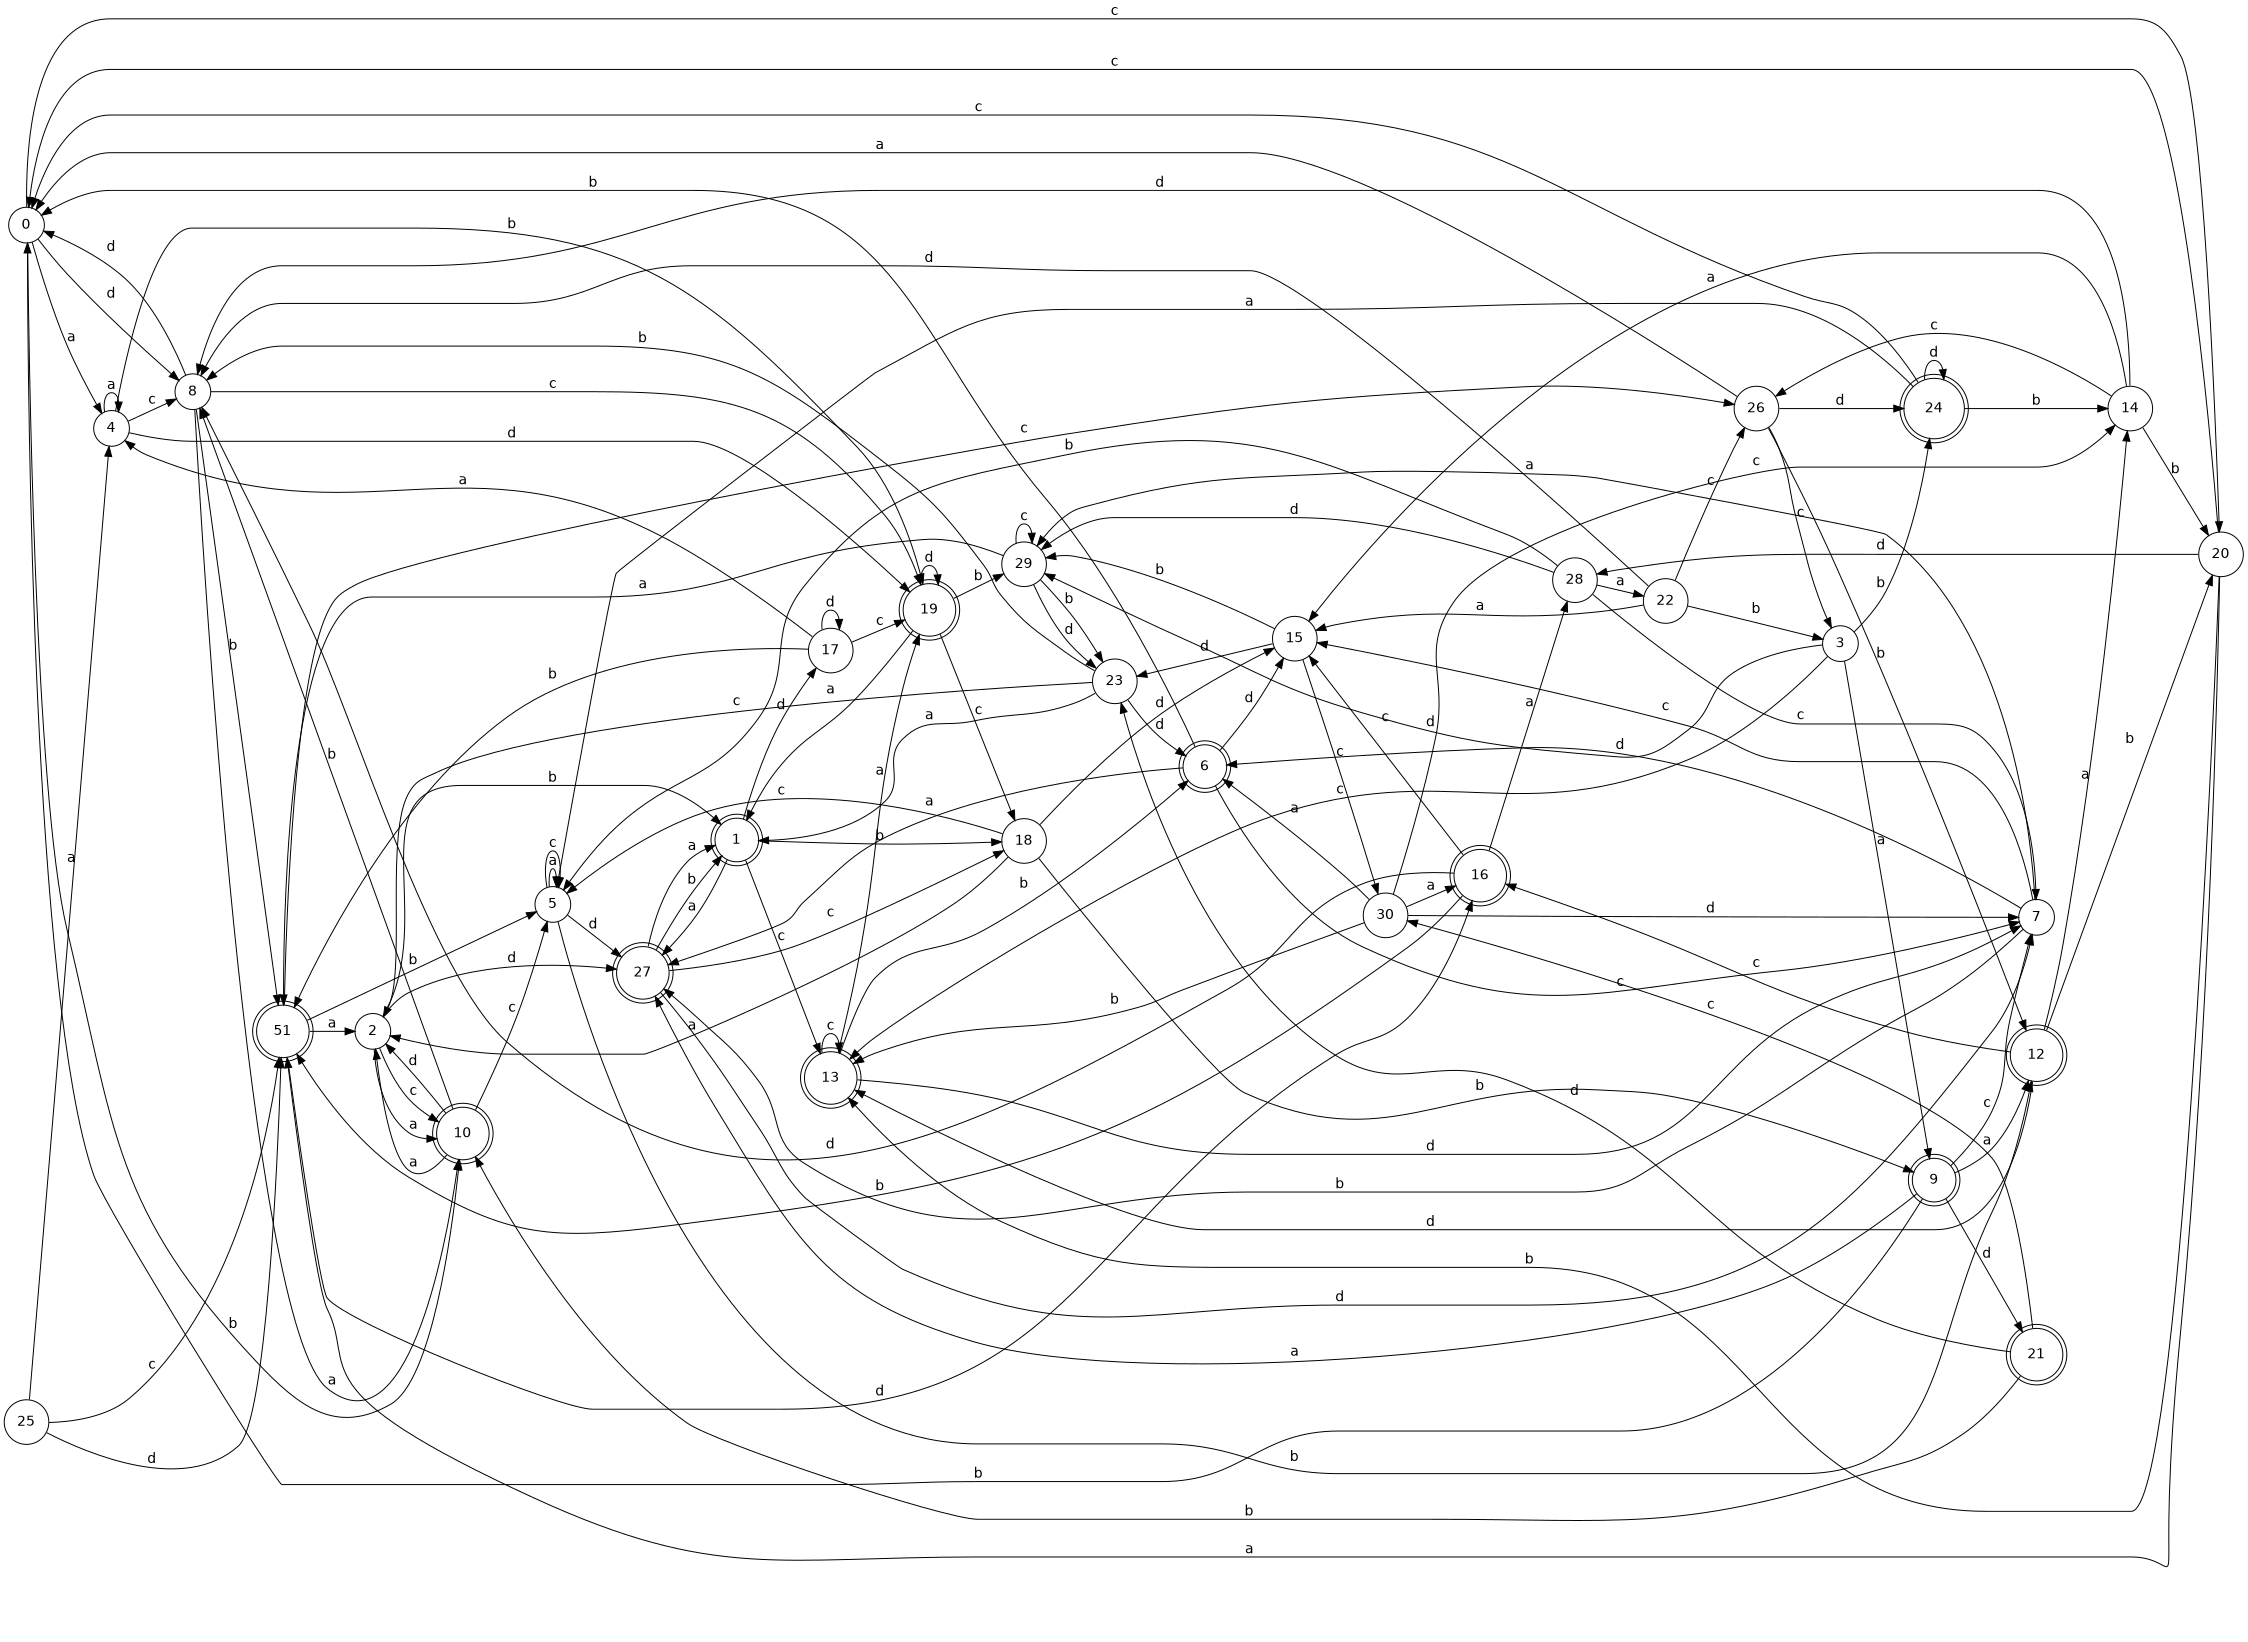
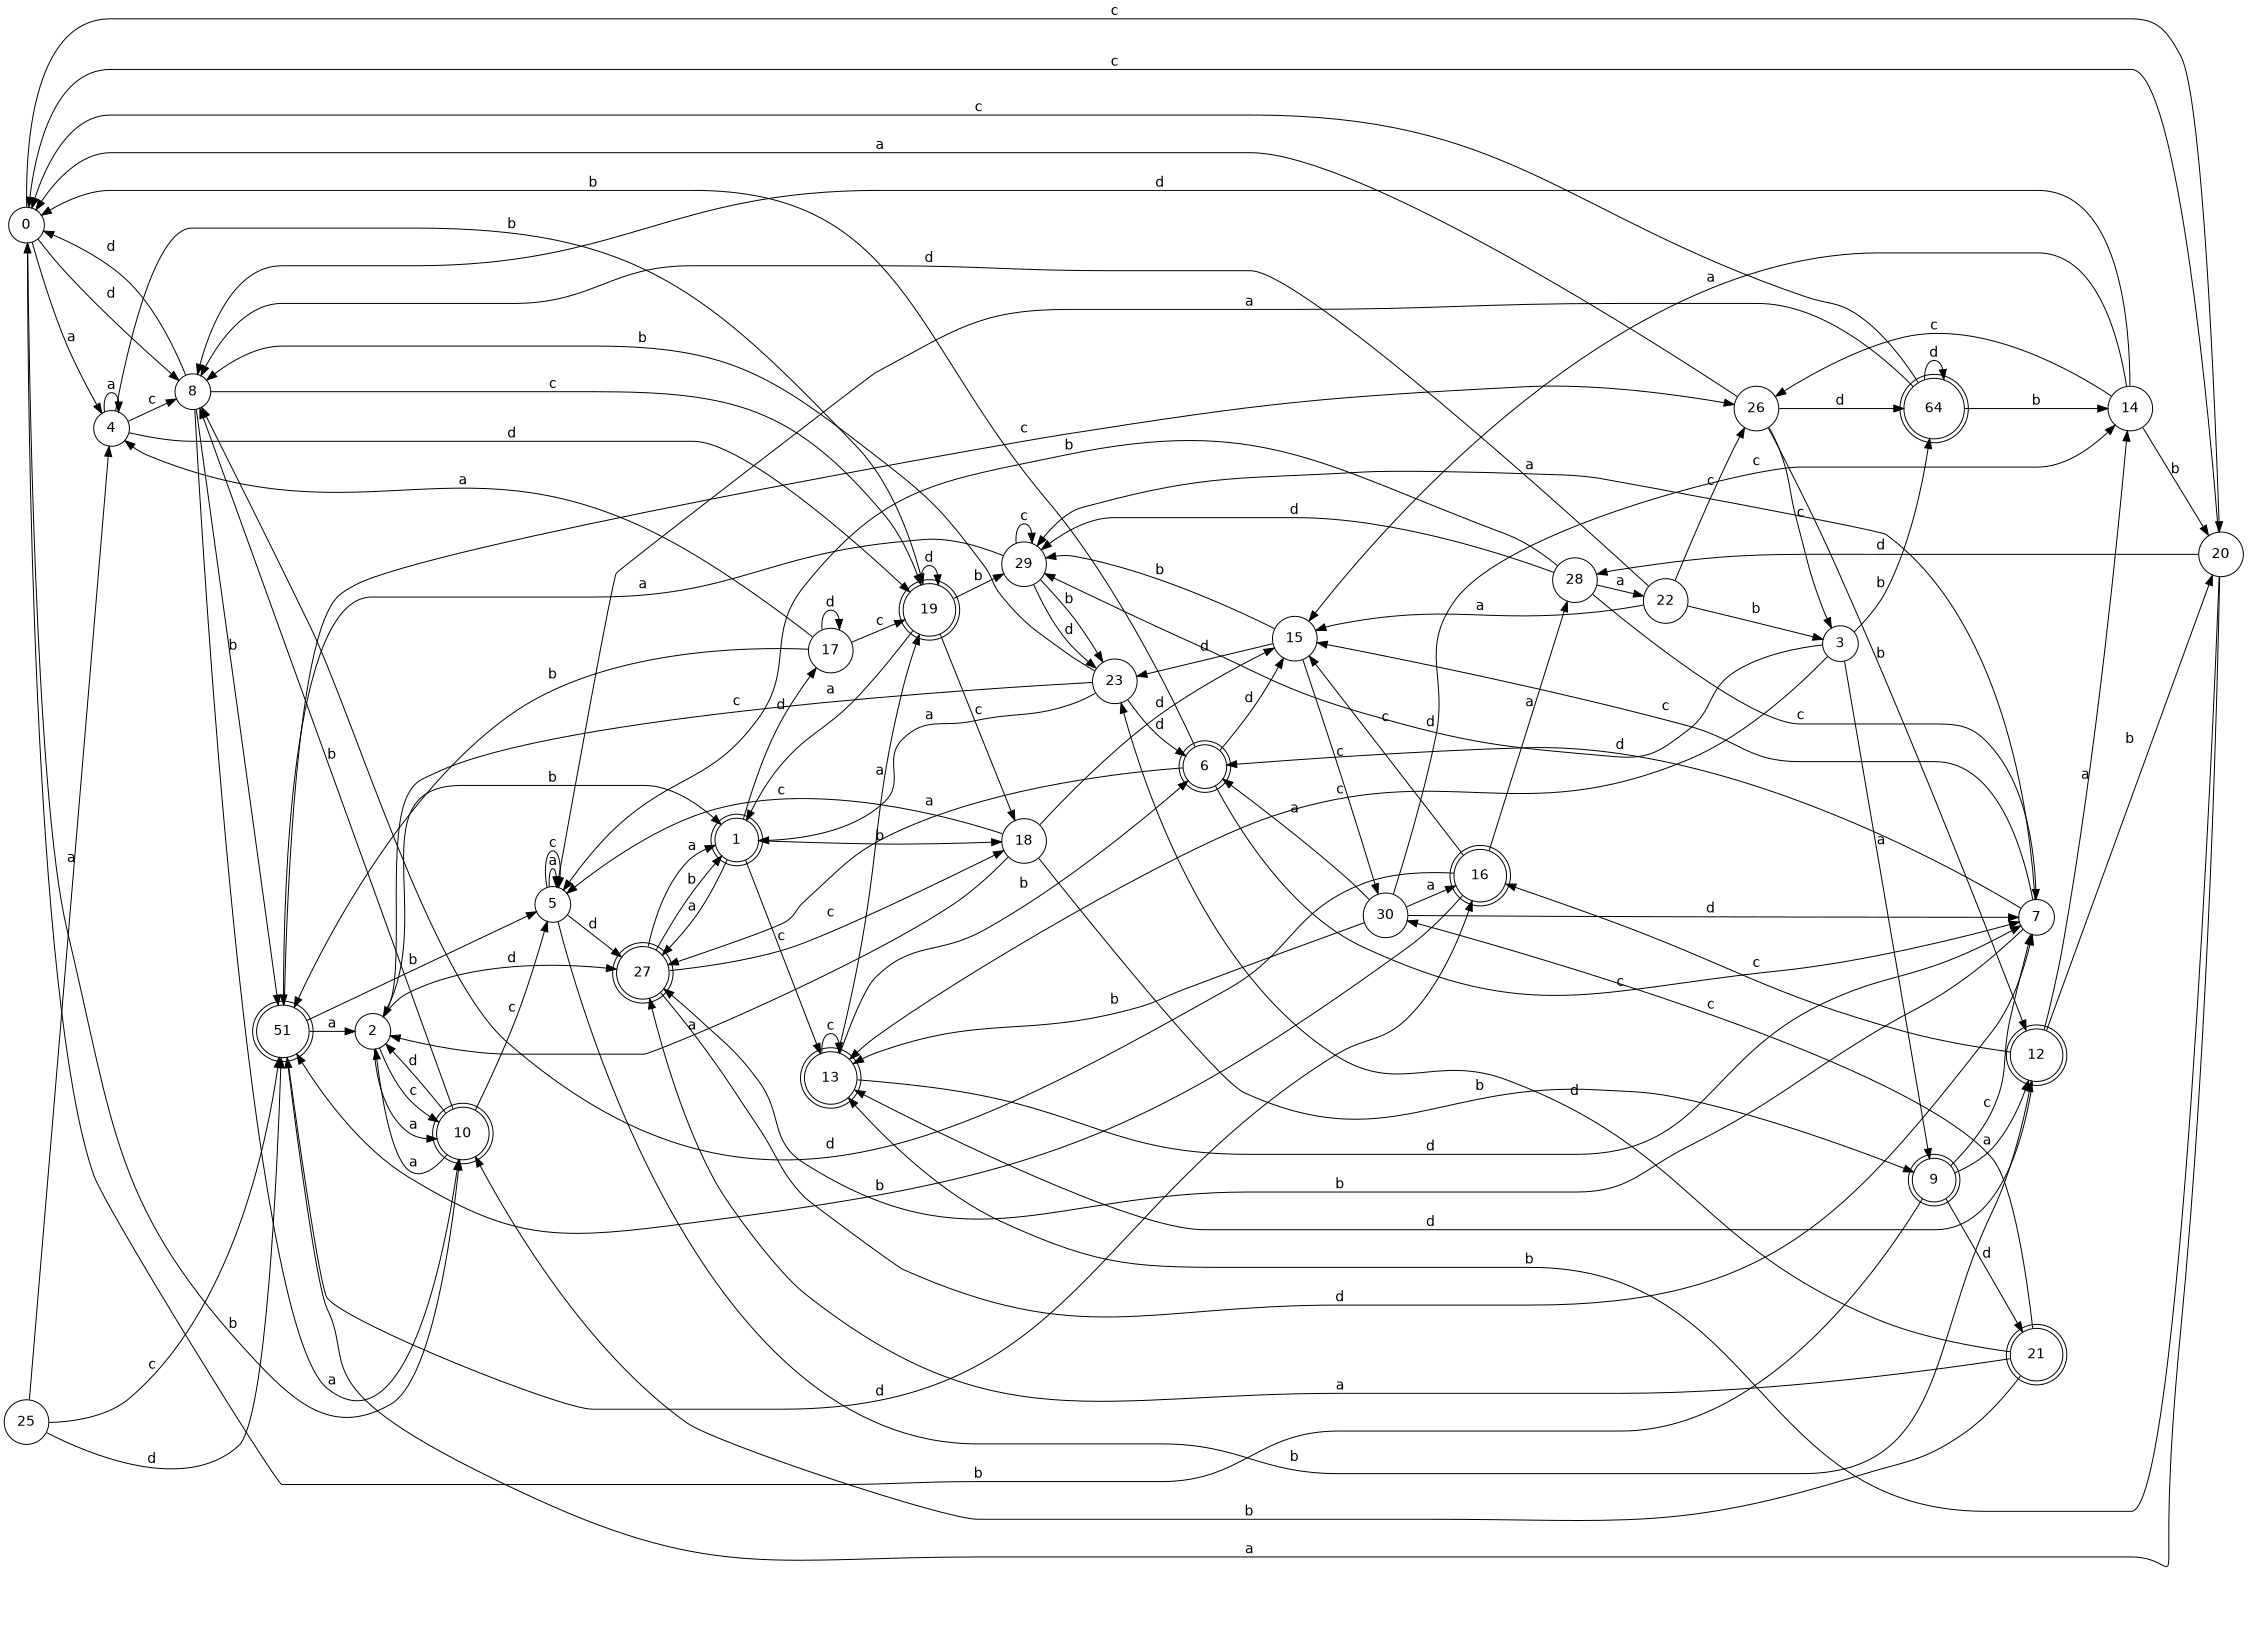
node "24": label "24" -> "64"
edge "9" -> "27": now "21" -> "27"
